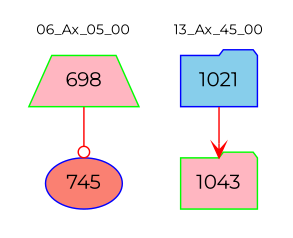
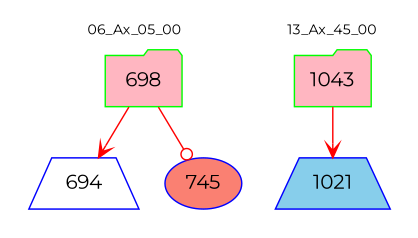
node "698": shape trapezium -> folder
node "1021": shape folder -> trapezium
edge "1021" -> "1043": reversed
node "694": added
